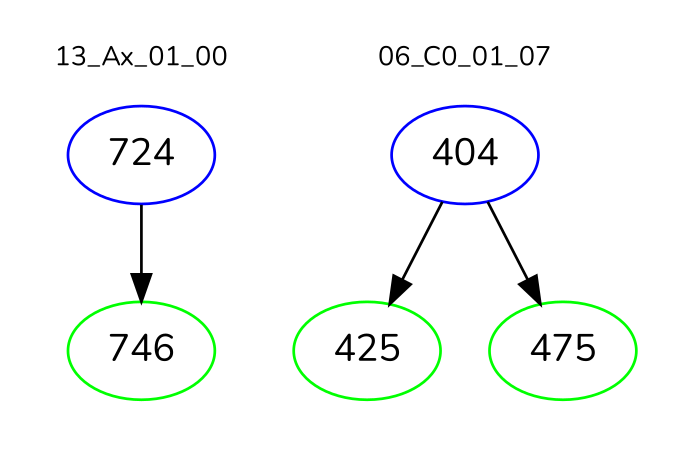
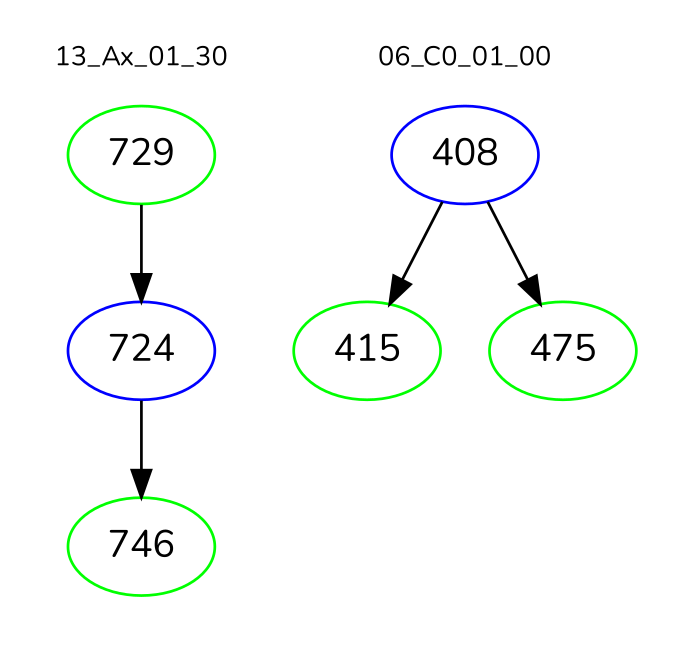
cluster "13_Ax_01_00": label "13_Ax_01_00" -> "13_Ax_01_30"
cluster "06_C0_01_07": label "06_C0_01_07" -> "06_C0_01_00"
node "729": added
node "404": label "404" -> "408"
node "425": label "425" -> "415"
